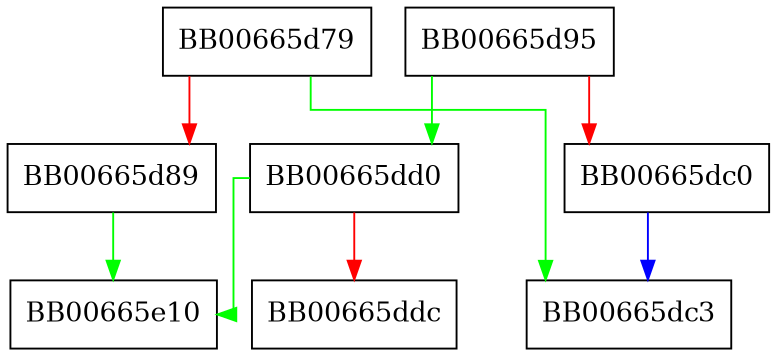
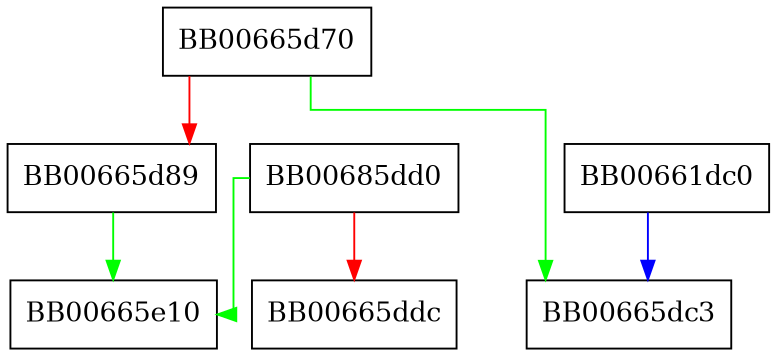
node "BB00665d79": label "BB00665d79" -> "BB00665d70"
node "BB00665d95": removed
node "BB00665dd0": label "BB00665dd0" -> "BB00685dd0"
node "BB00665dc0": label "BB00665dc0" -> "BB00661dc0"
